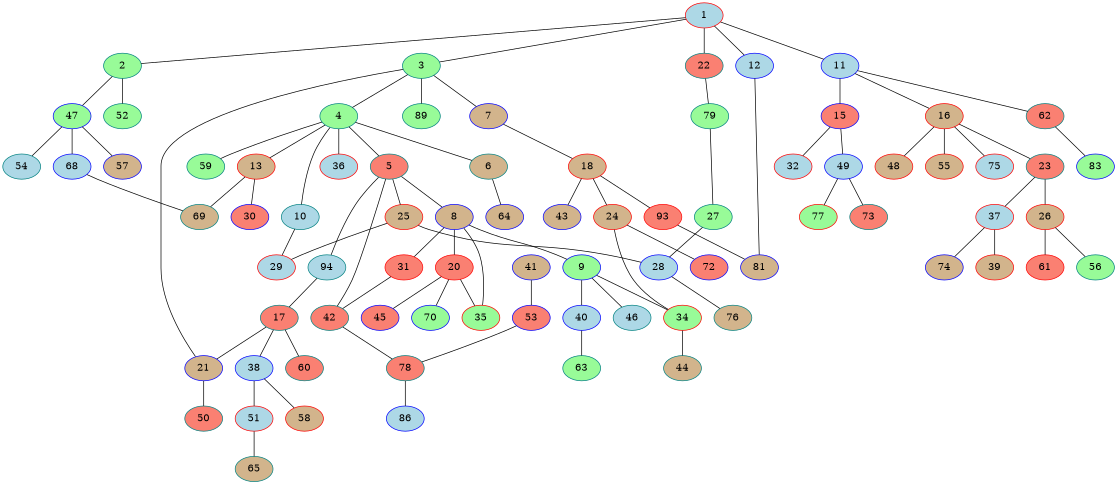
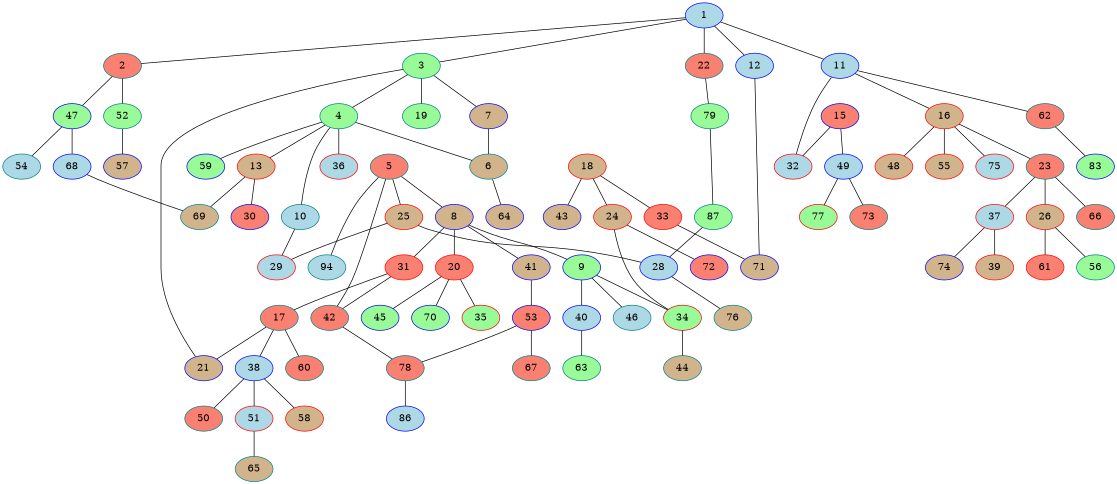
node "1": color red -> blue
node "2": fillcolor palegreen -> salmon
edge "11" -- "15": now "11" -- "32"
node "89": label "89" -> "19"
edge "47" -- "57": now "52" -- "57"
edge "4" -- "5": removed
edge "7" -- "18": now "7" -- "6"
node "59": color teal -> blue
node "93": label "93" -> "33"
node "27": label "27" -> "87"
node "66": added
edge "8" -- "35": now "8" -- "41"
node "81": label "81" -> "71"
edge "94" -- "17": now "31" -- "17"
node "45": fillcolor salmon -> palegreen
node "67": added
edge "21" -- "50": now "38" -- "50"
